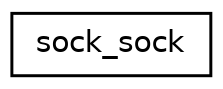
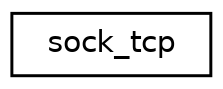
node "sock_sock": label "sock_sock" -> "sock_tcp"
